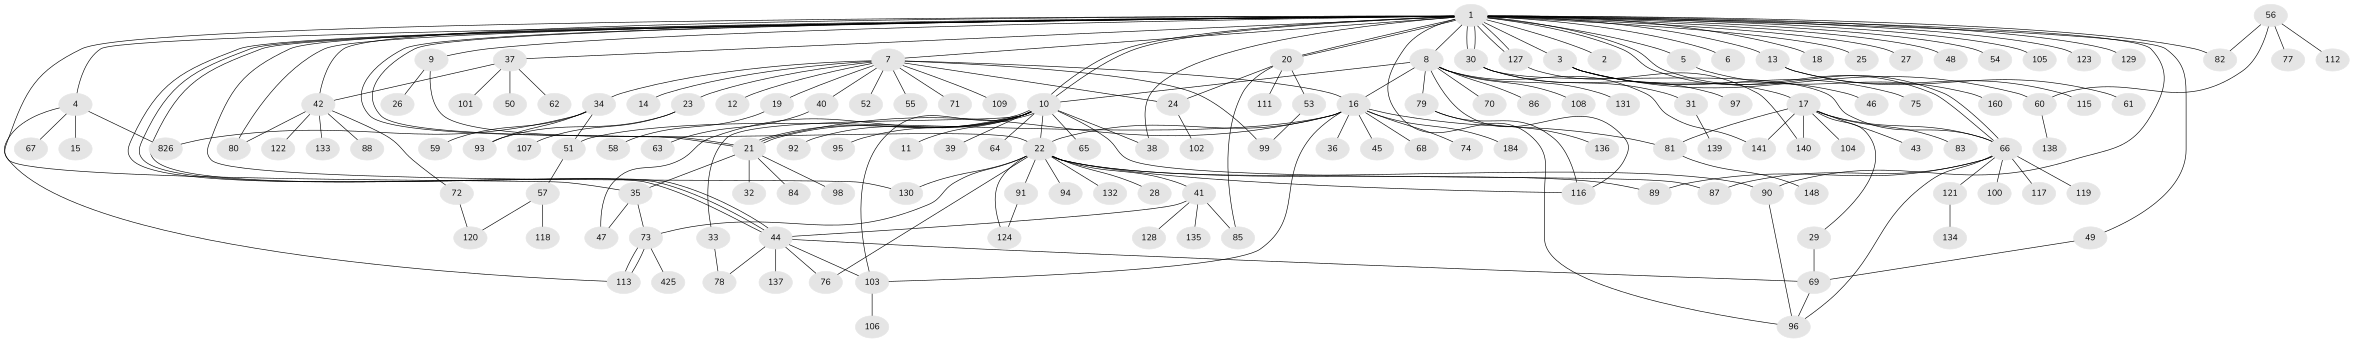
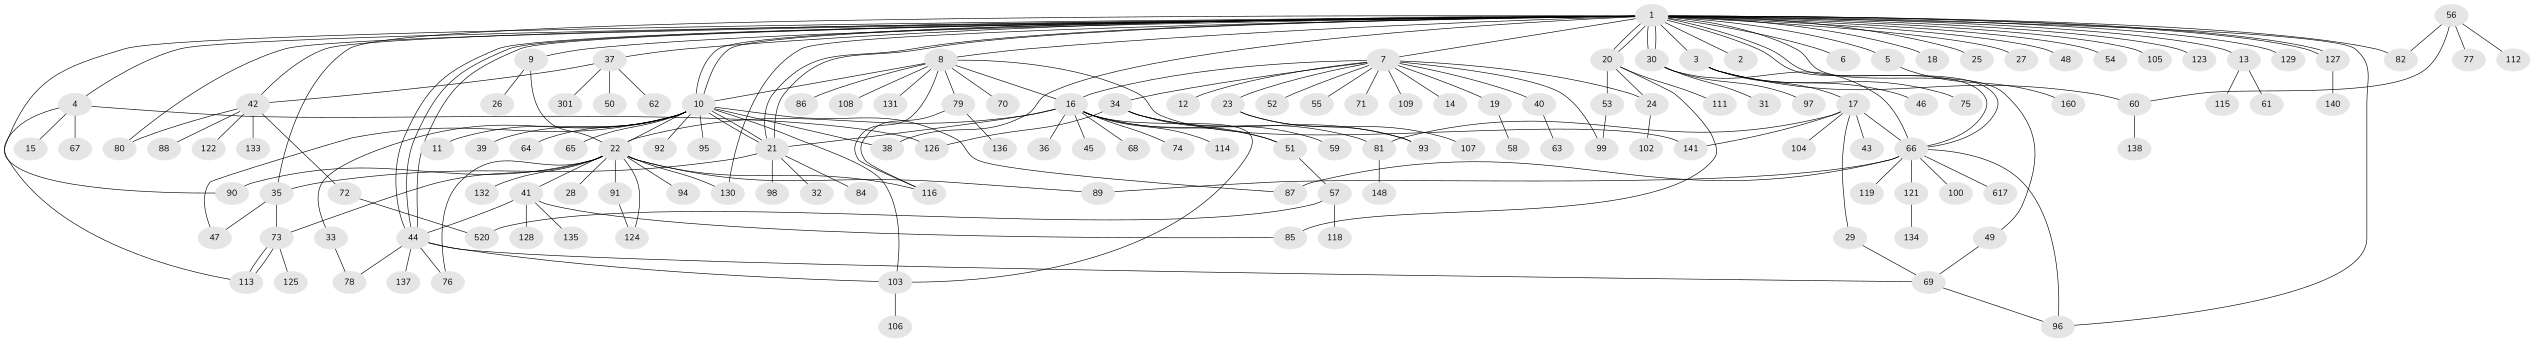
node "101": label "101" -> "301"
edge "17" -- "140": removed
node "826": label "826" -> "126"
node "184": label "184" -> "114"
node "139": removed
node "83": removed
node "117": label "117" -> "617"
node "120": label "120" -> "520"
edge "90" -- "96": removed
node "425": label "425" -> "125"
